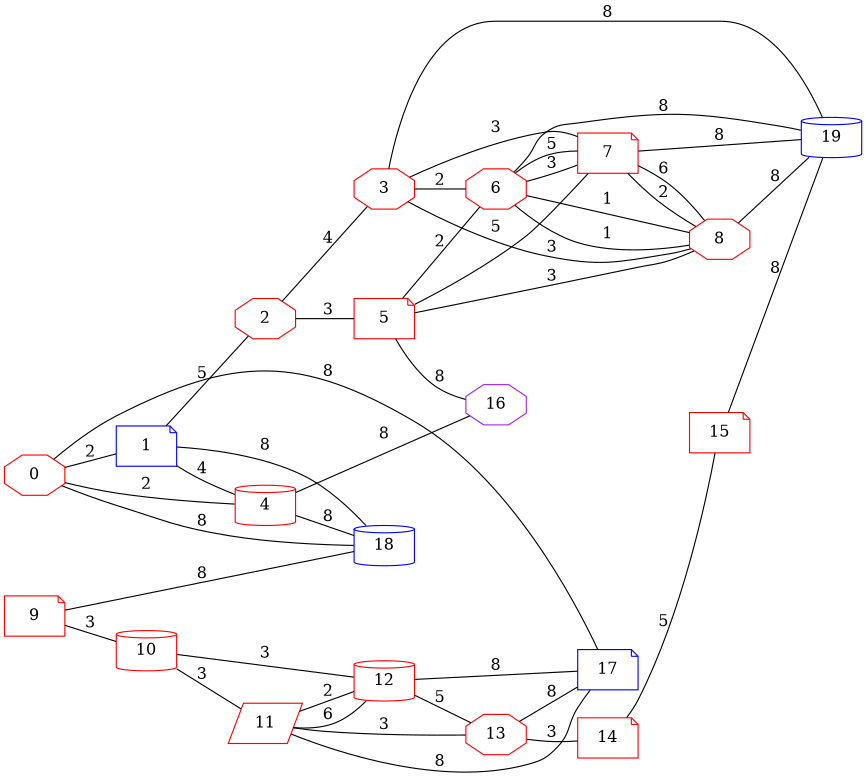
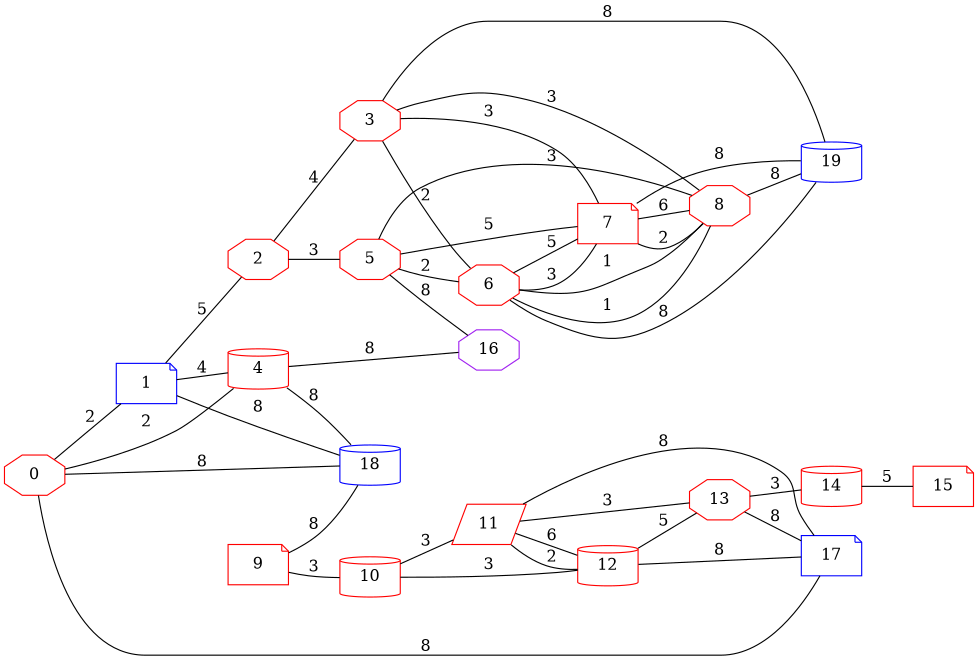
edge "19" -- "15": removed, label "8"
node "5": shape note -> octagon
node "14": shape note -> cylinder
